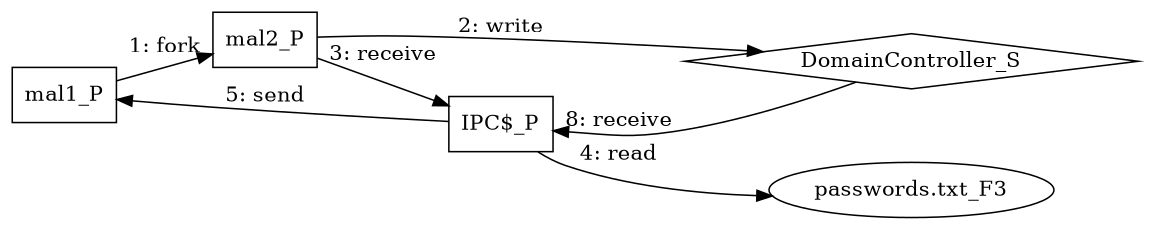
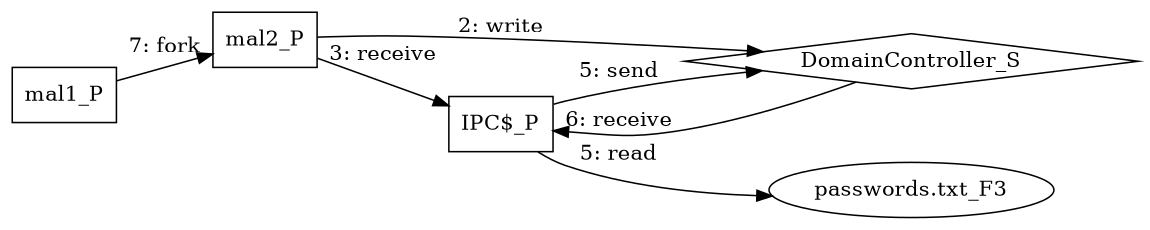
edge "mal1_P" -> "mal2_P": label "1: fork" -> "7: fork"
edge "IPC$_P" -> "mal1_P": now "IPC$_P" -> "DomainController_S"
edge "DomainController_S" -> "IPC$_P": label "8: receive" -> "6: receive"
edge "IPC$_P" -> "passwords.txt_F3": label "4: read" -> "5: read"
